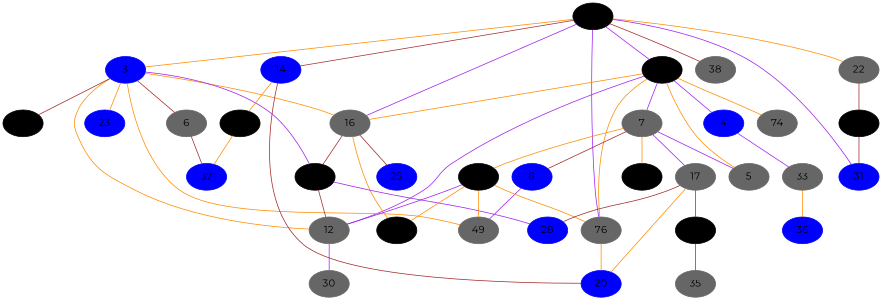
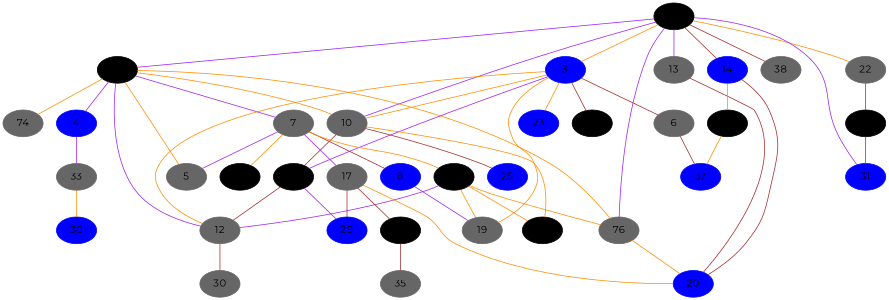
node "13": added
node "16": label "16" -> "10"
node "49": label "49" -> "19"
edge "12" -- "30": color purple -> brown
